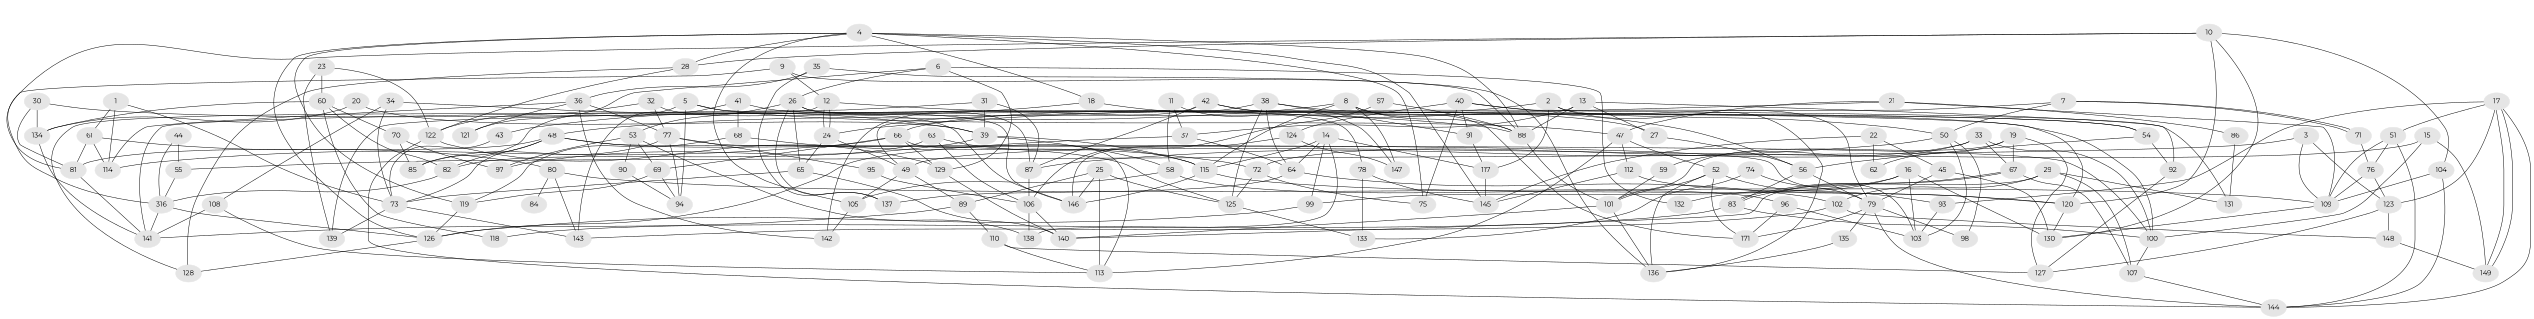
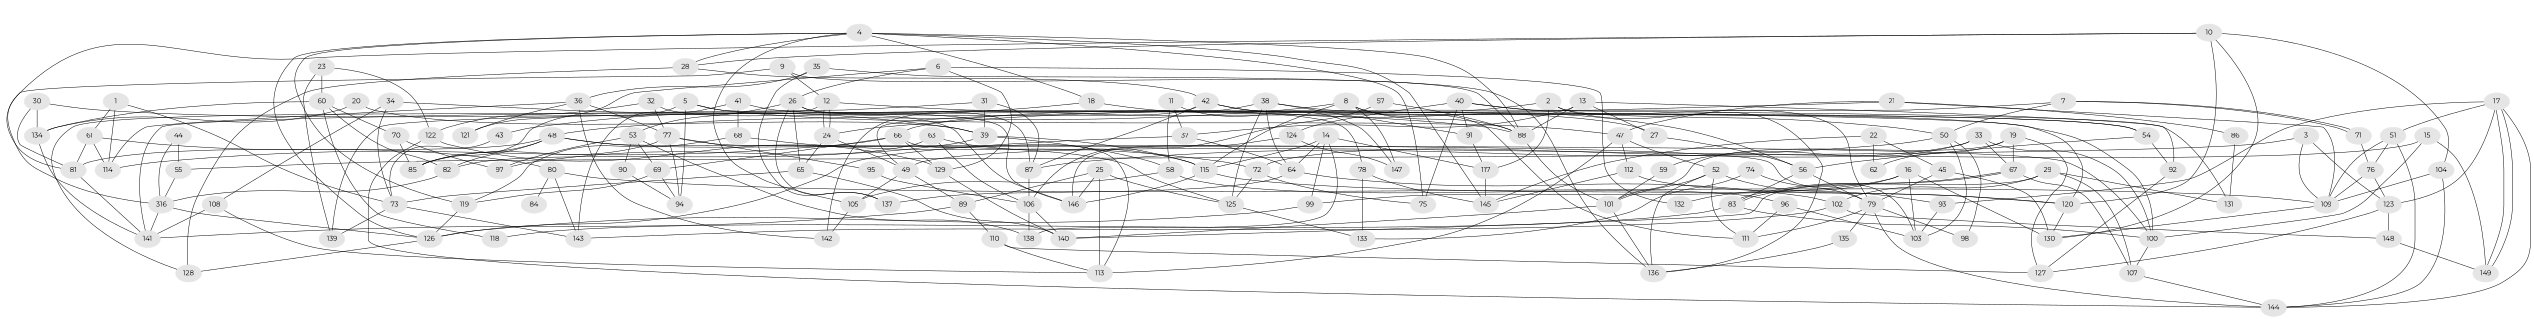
edge "28" -- "122": now "28" -- "42"
edge "48" -- "73": now "48" -- "85"
node "171": label "171" -> "111"
